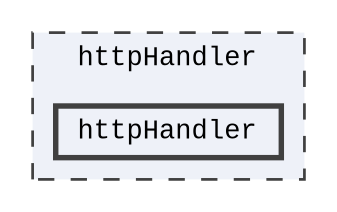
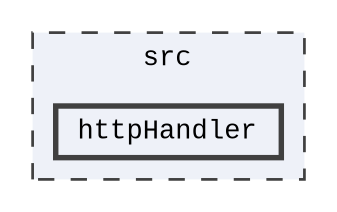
cluster "httpHandler": label "httpHandler" -> "src"
